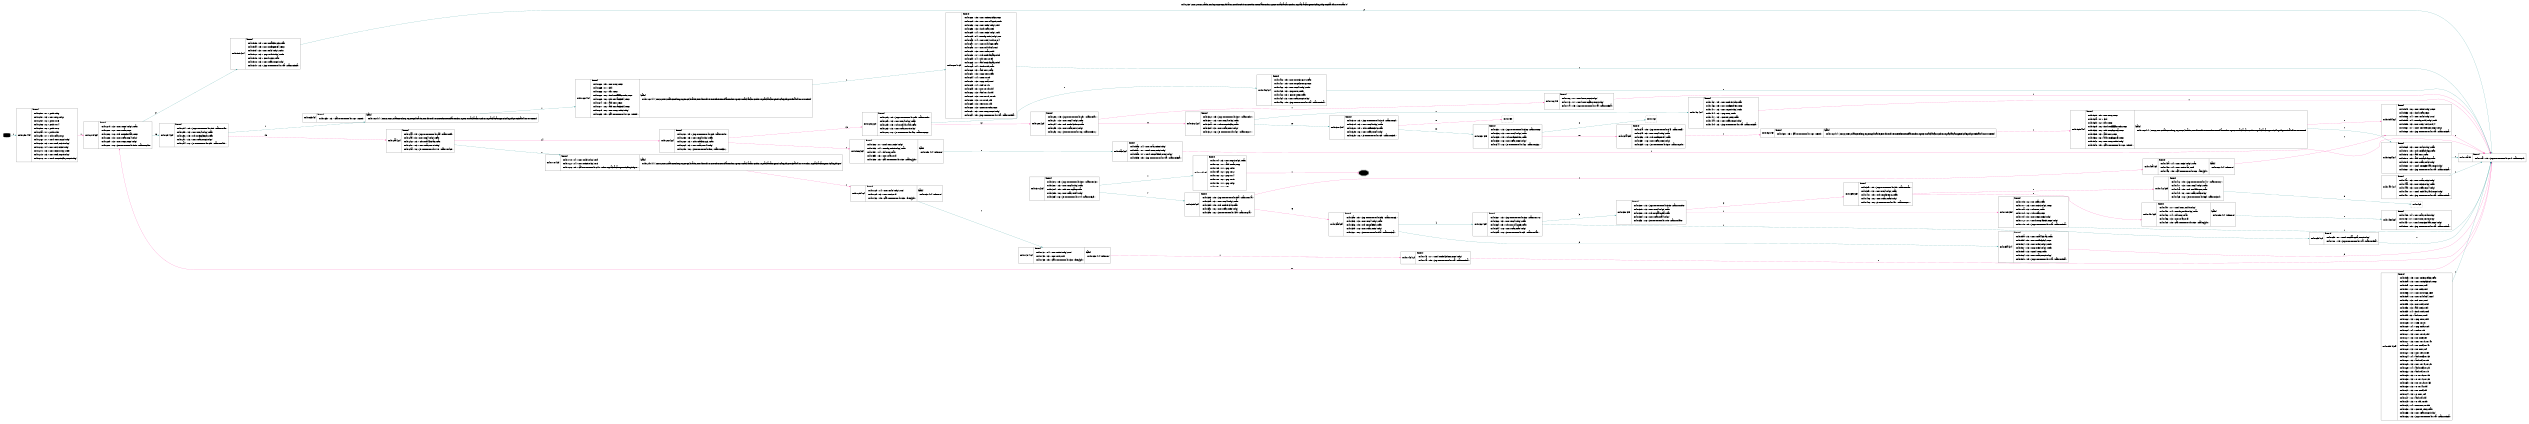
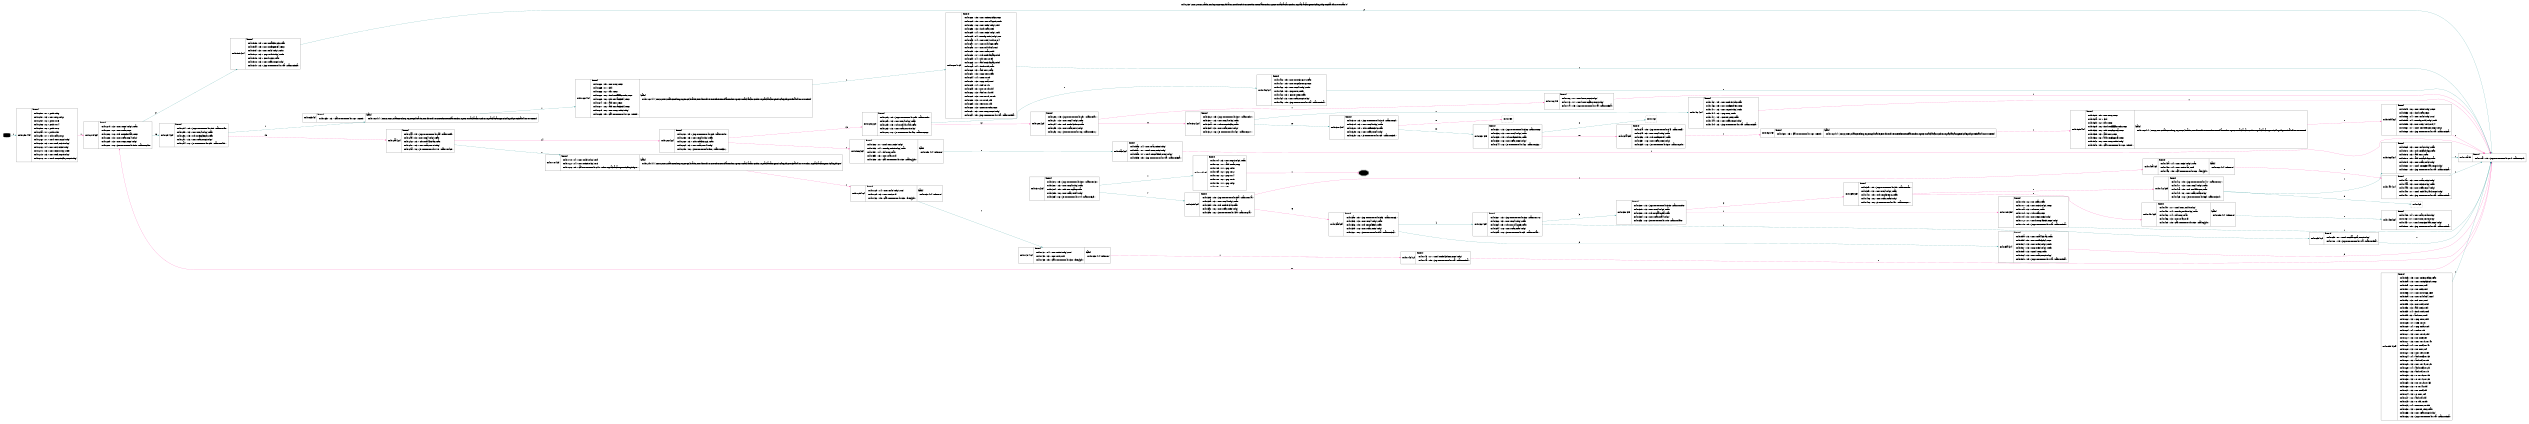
edge "0x401525 [40]" -> "0x40156d [31]": now "0x401412 [25]" -> "0x40156d [31]"
edge "0x40149a [13]" -> "0x40154d [32]": now "0x40149a [13]" -> "0x4014a7 [21]"
